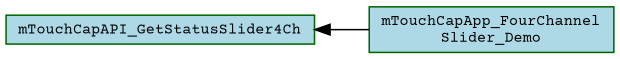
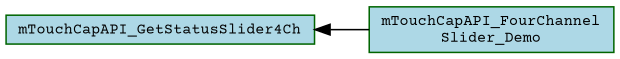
node "mTouchCapApp_FourChannel Slider_Demo": label "mTouchCapApp_FourChannel Slider_Demo" -> "mTouchCapAPI_FourChannel Slider_Demo"
